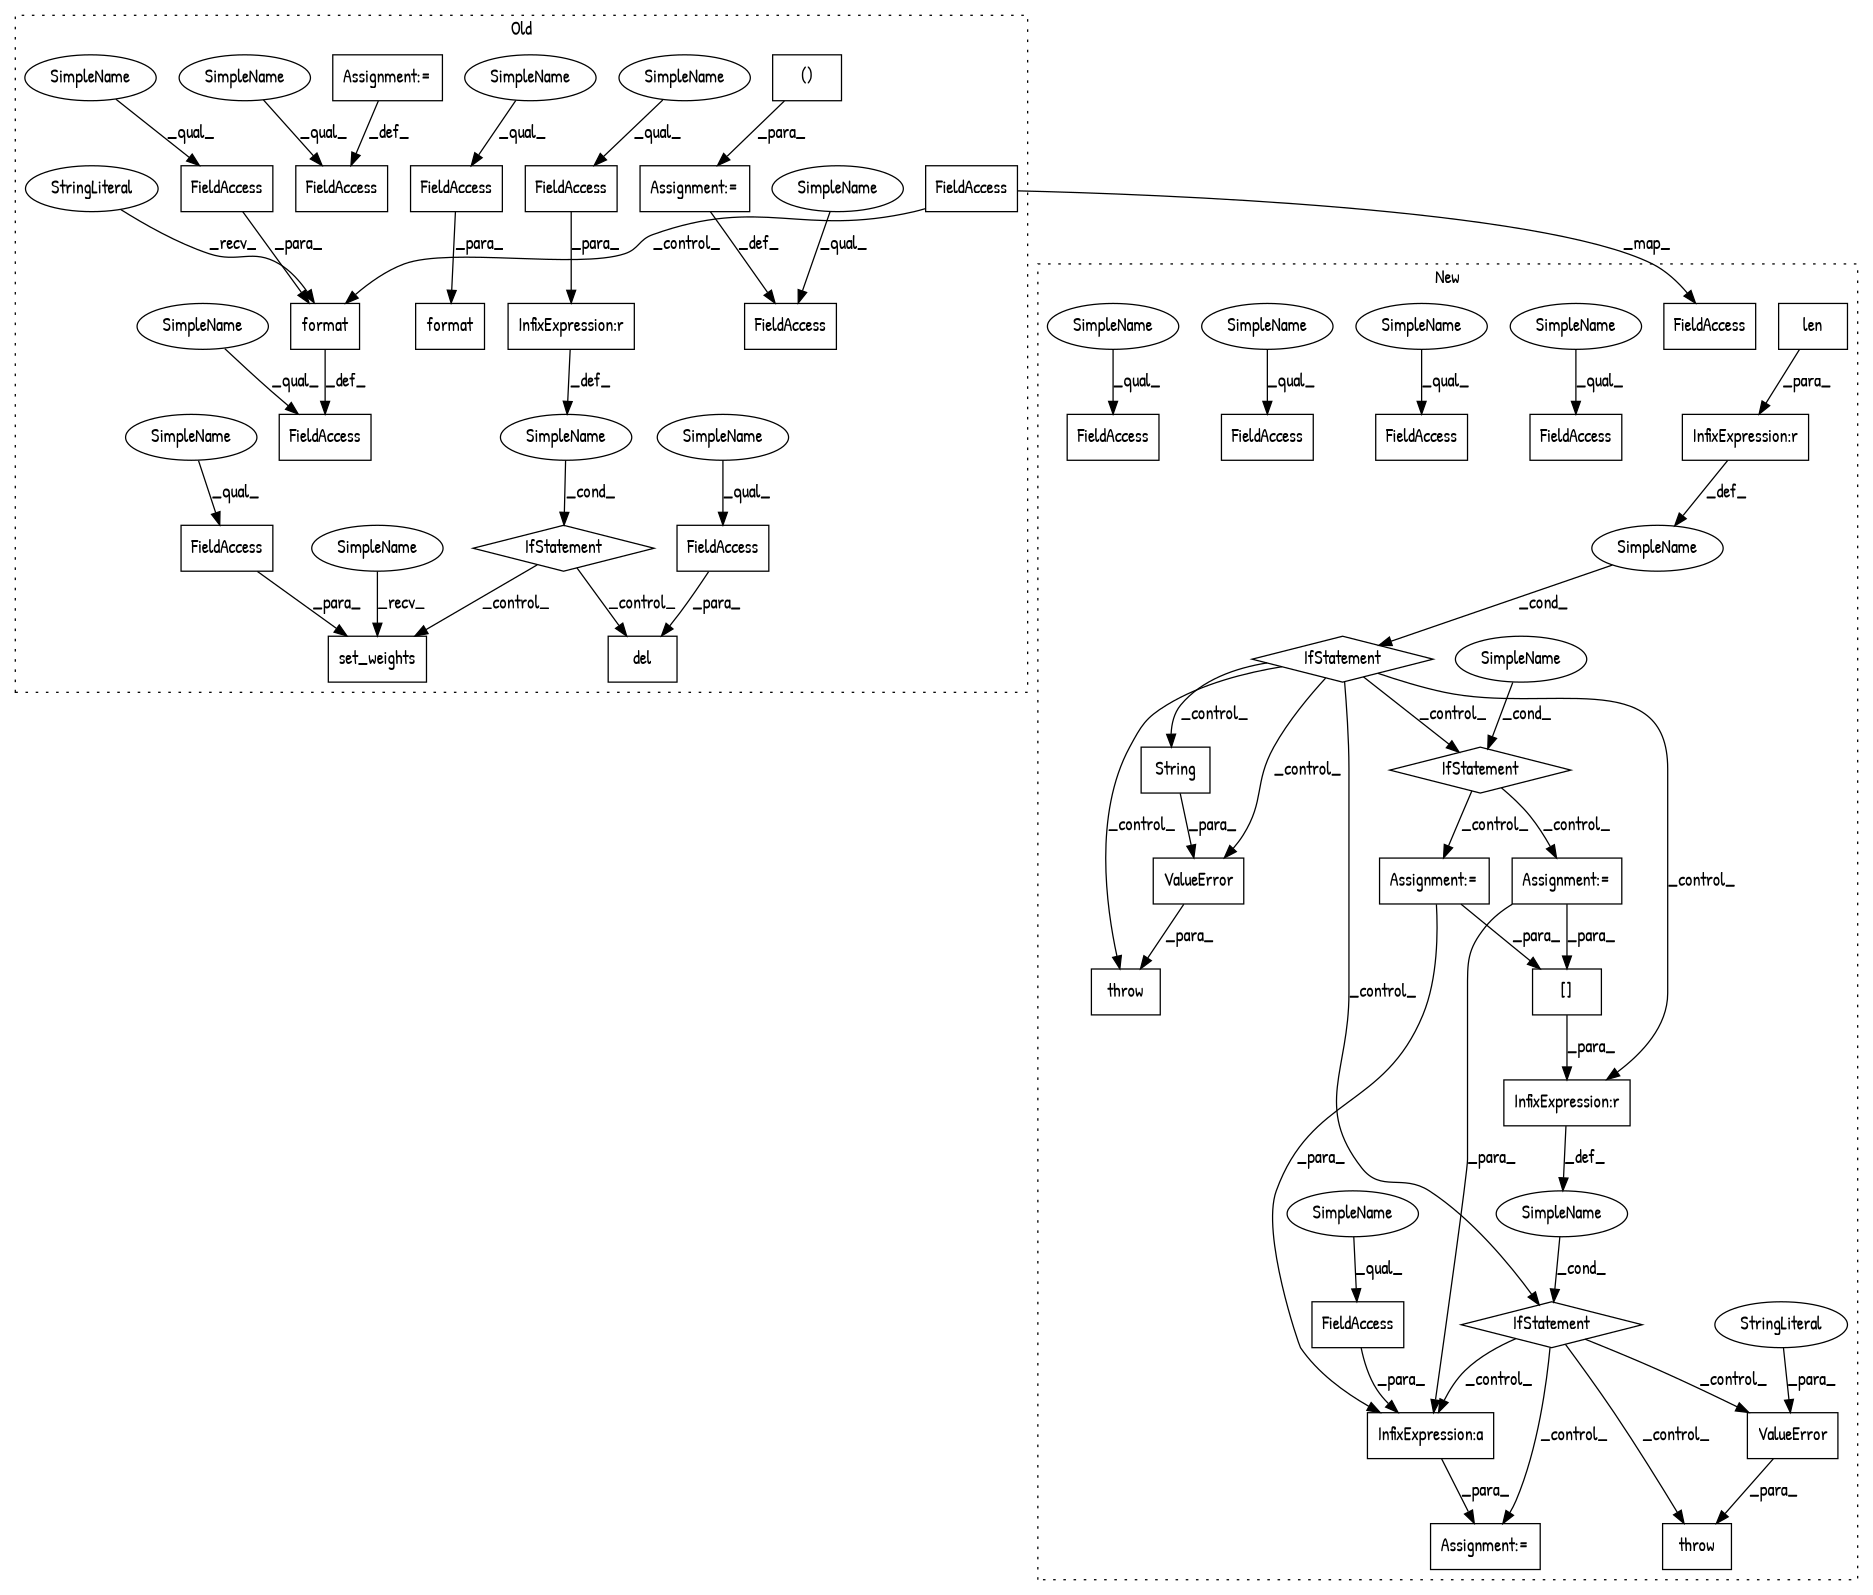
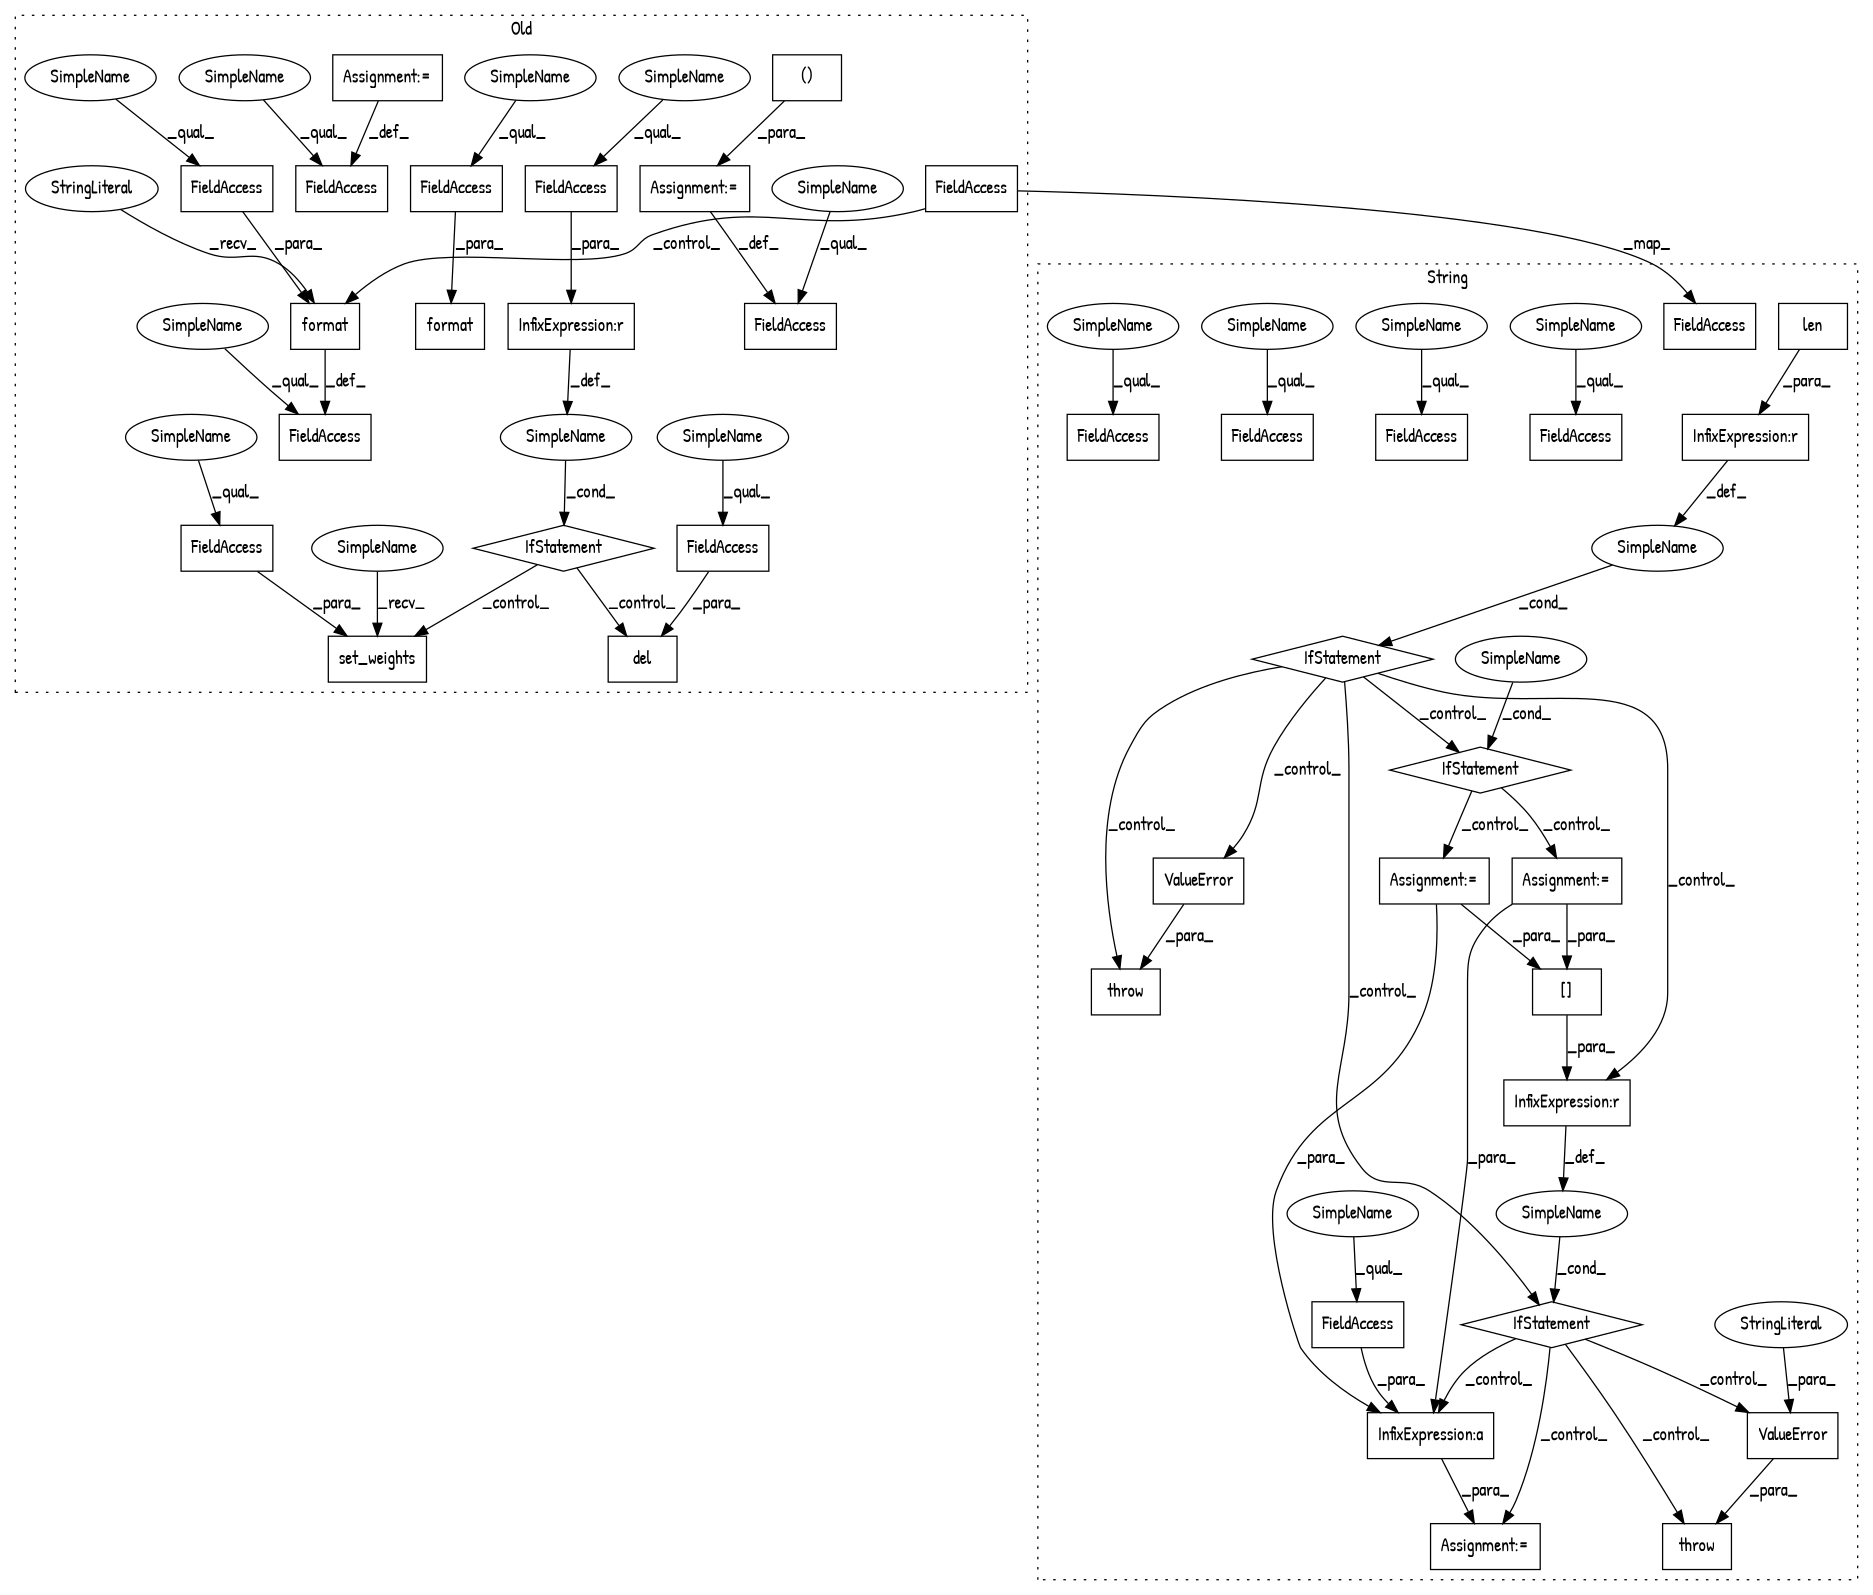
cluster "New": label "New" -> "String"
node "String": removed
